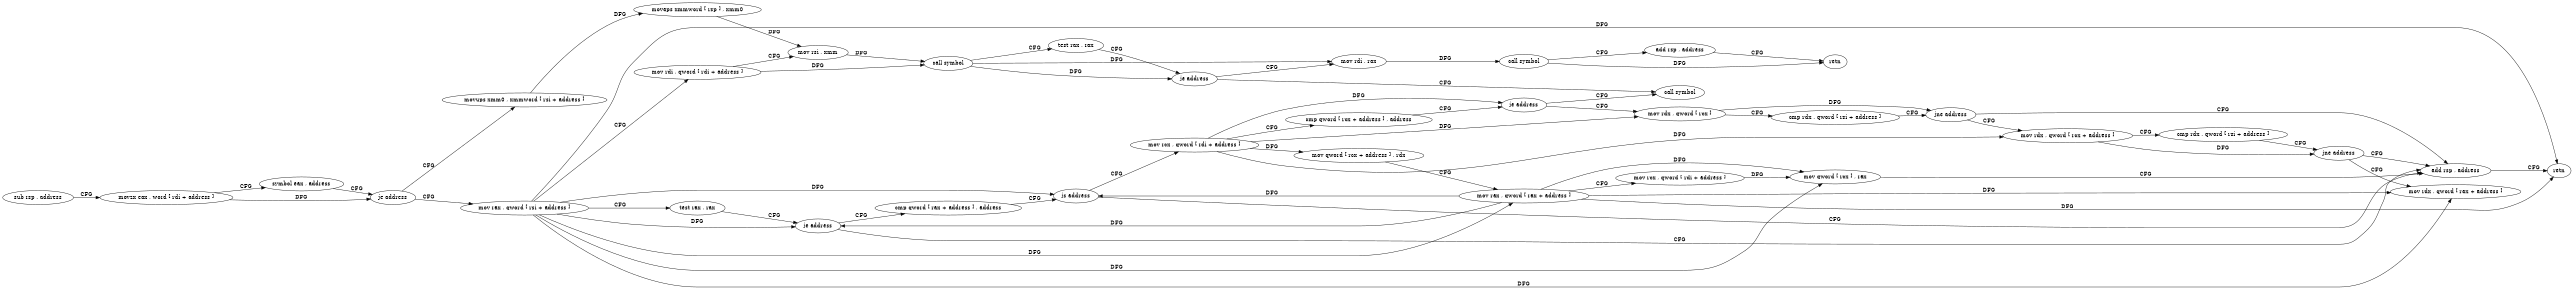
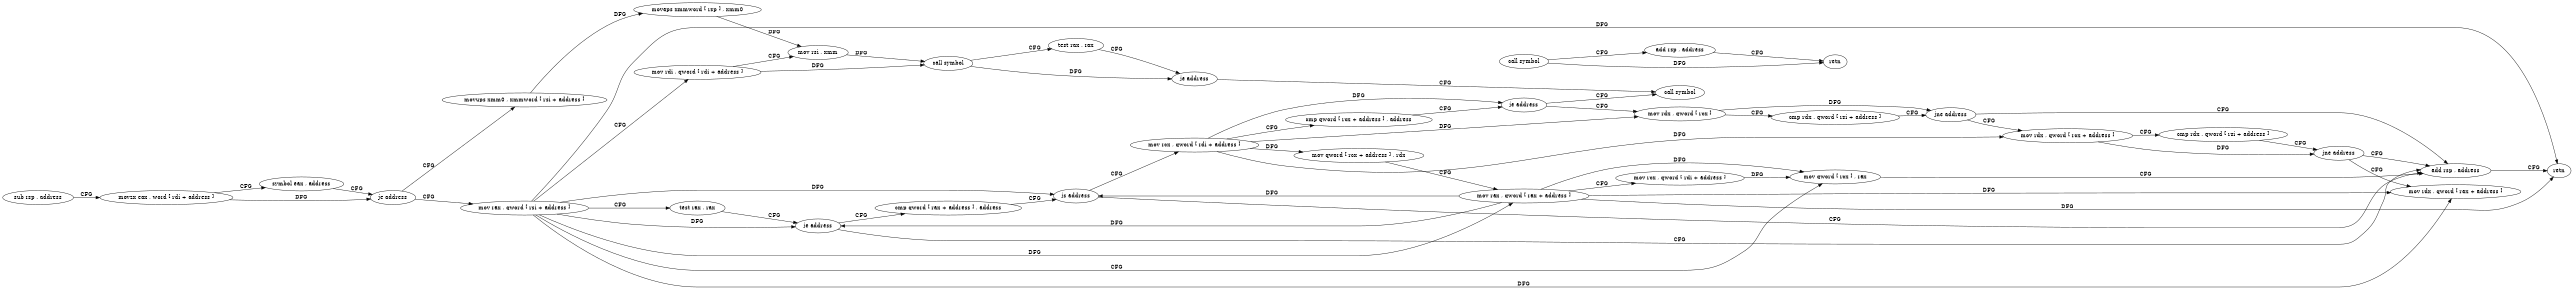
node "mov rdi , rax": removed
edge "mov rax , qword [ rsi + address ]" -> "mov qword [ rcx ] , rax": label "DFG" -> "CFG"
